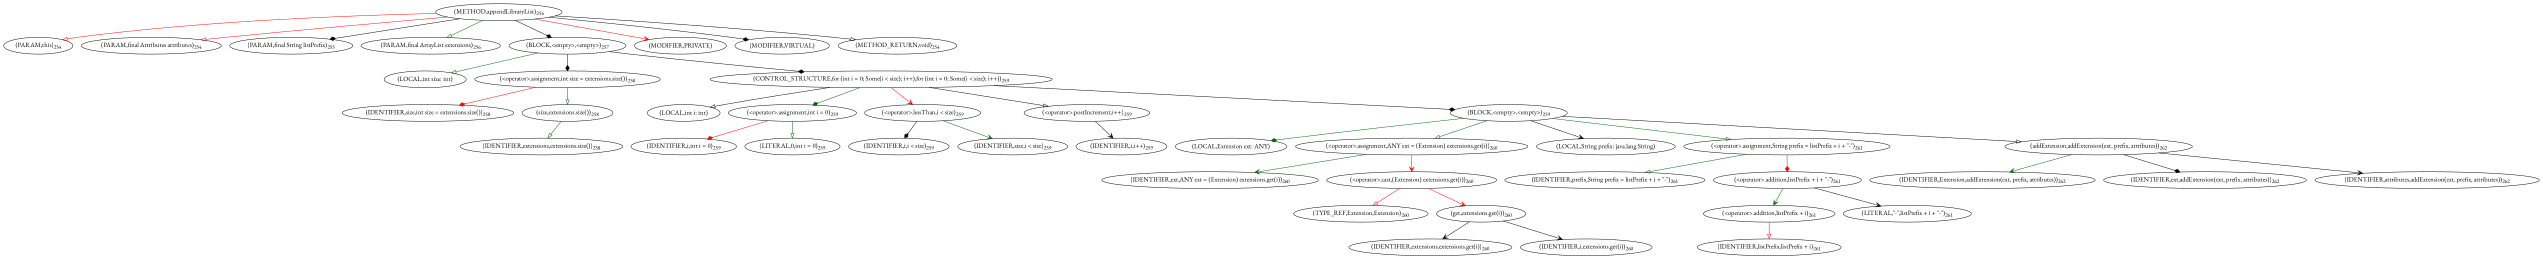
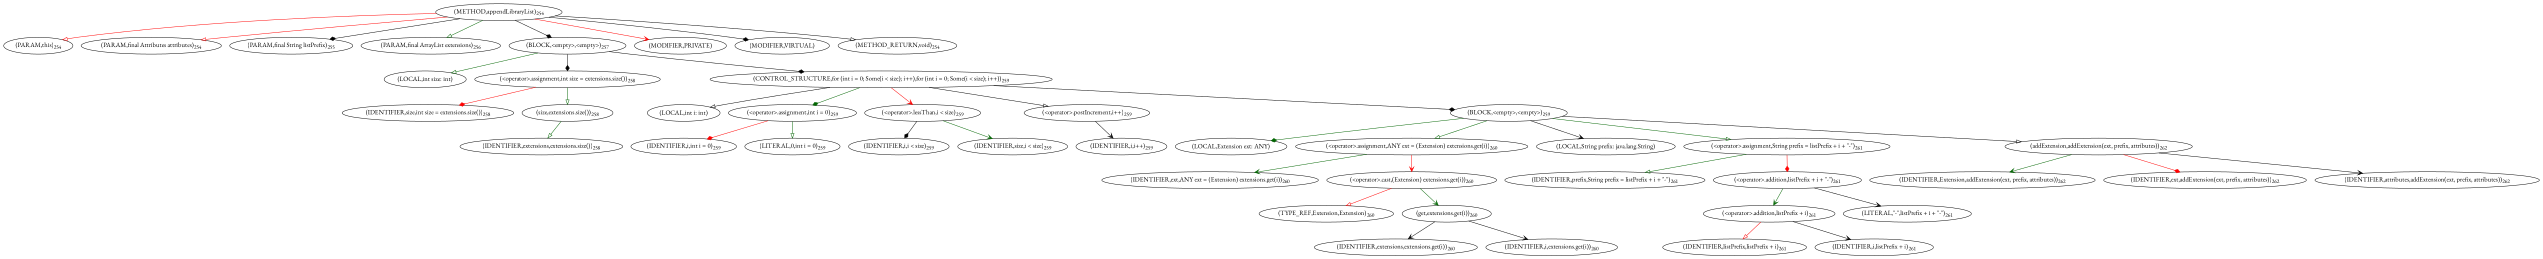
edge "(addExtension,addExtension(ext, prefix, attributes))" -> "(IDENTIFIER,ext,addExtension(ext, prefix, attributes))": color black -> red
edge "(<operator>.cast,(Extension) extensions.get(i))" -> "(get,extensions.get(i))": color red -> darkgreen
node "(IDENTIFIER,i,listPrefix + i)": added
